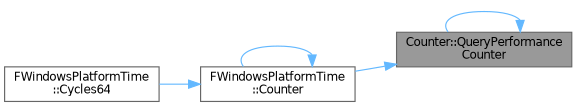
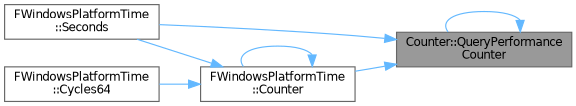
node "FWindowsPlatformTime ::Seconds": added
